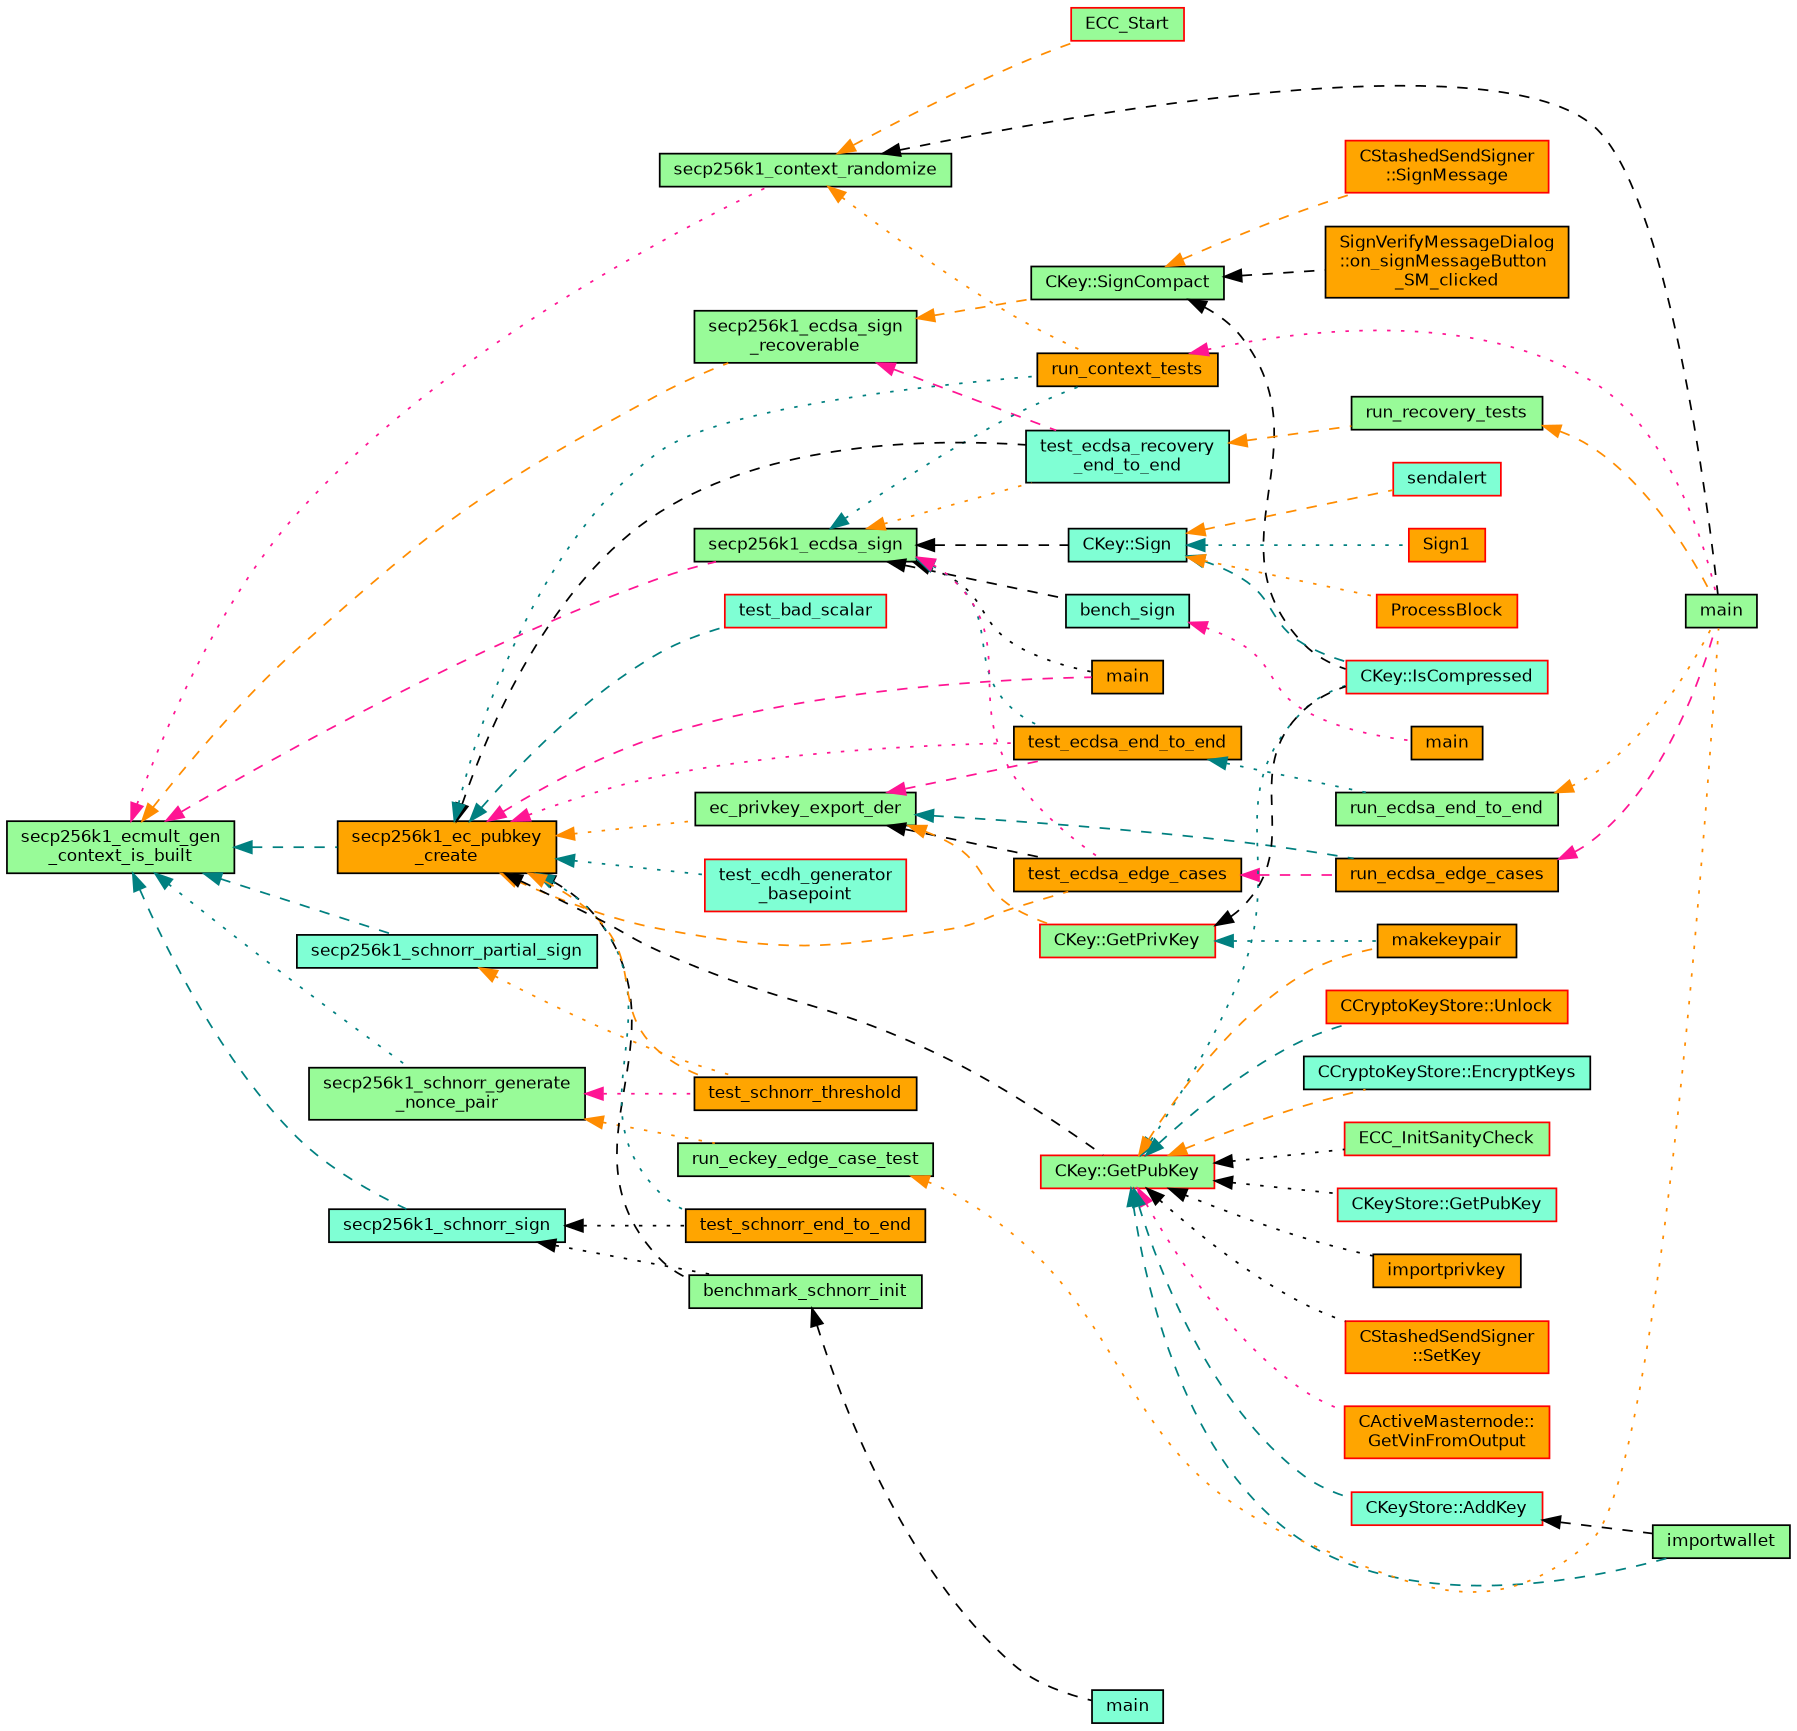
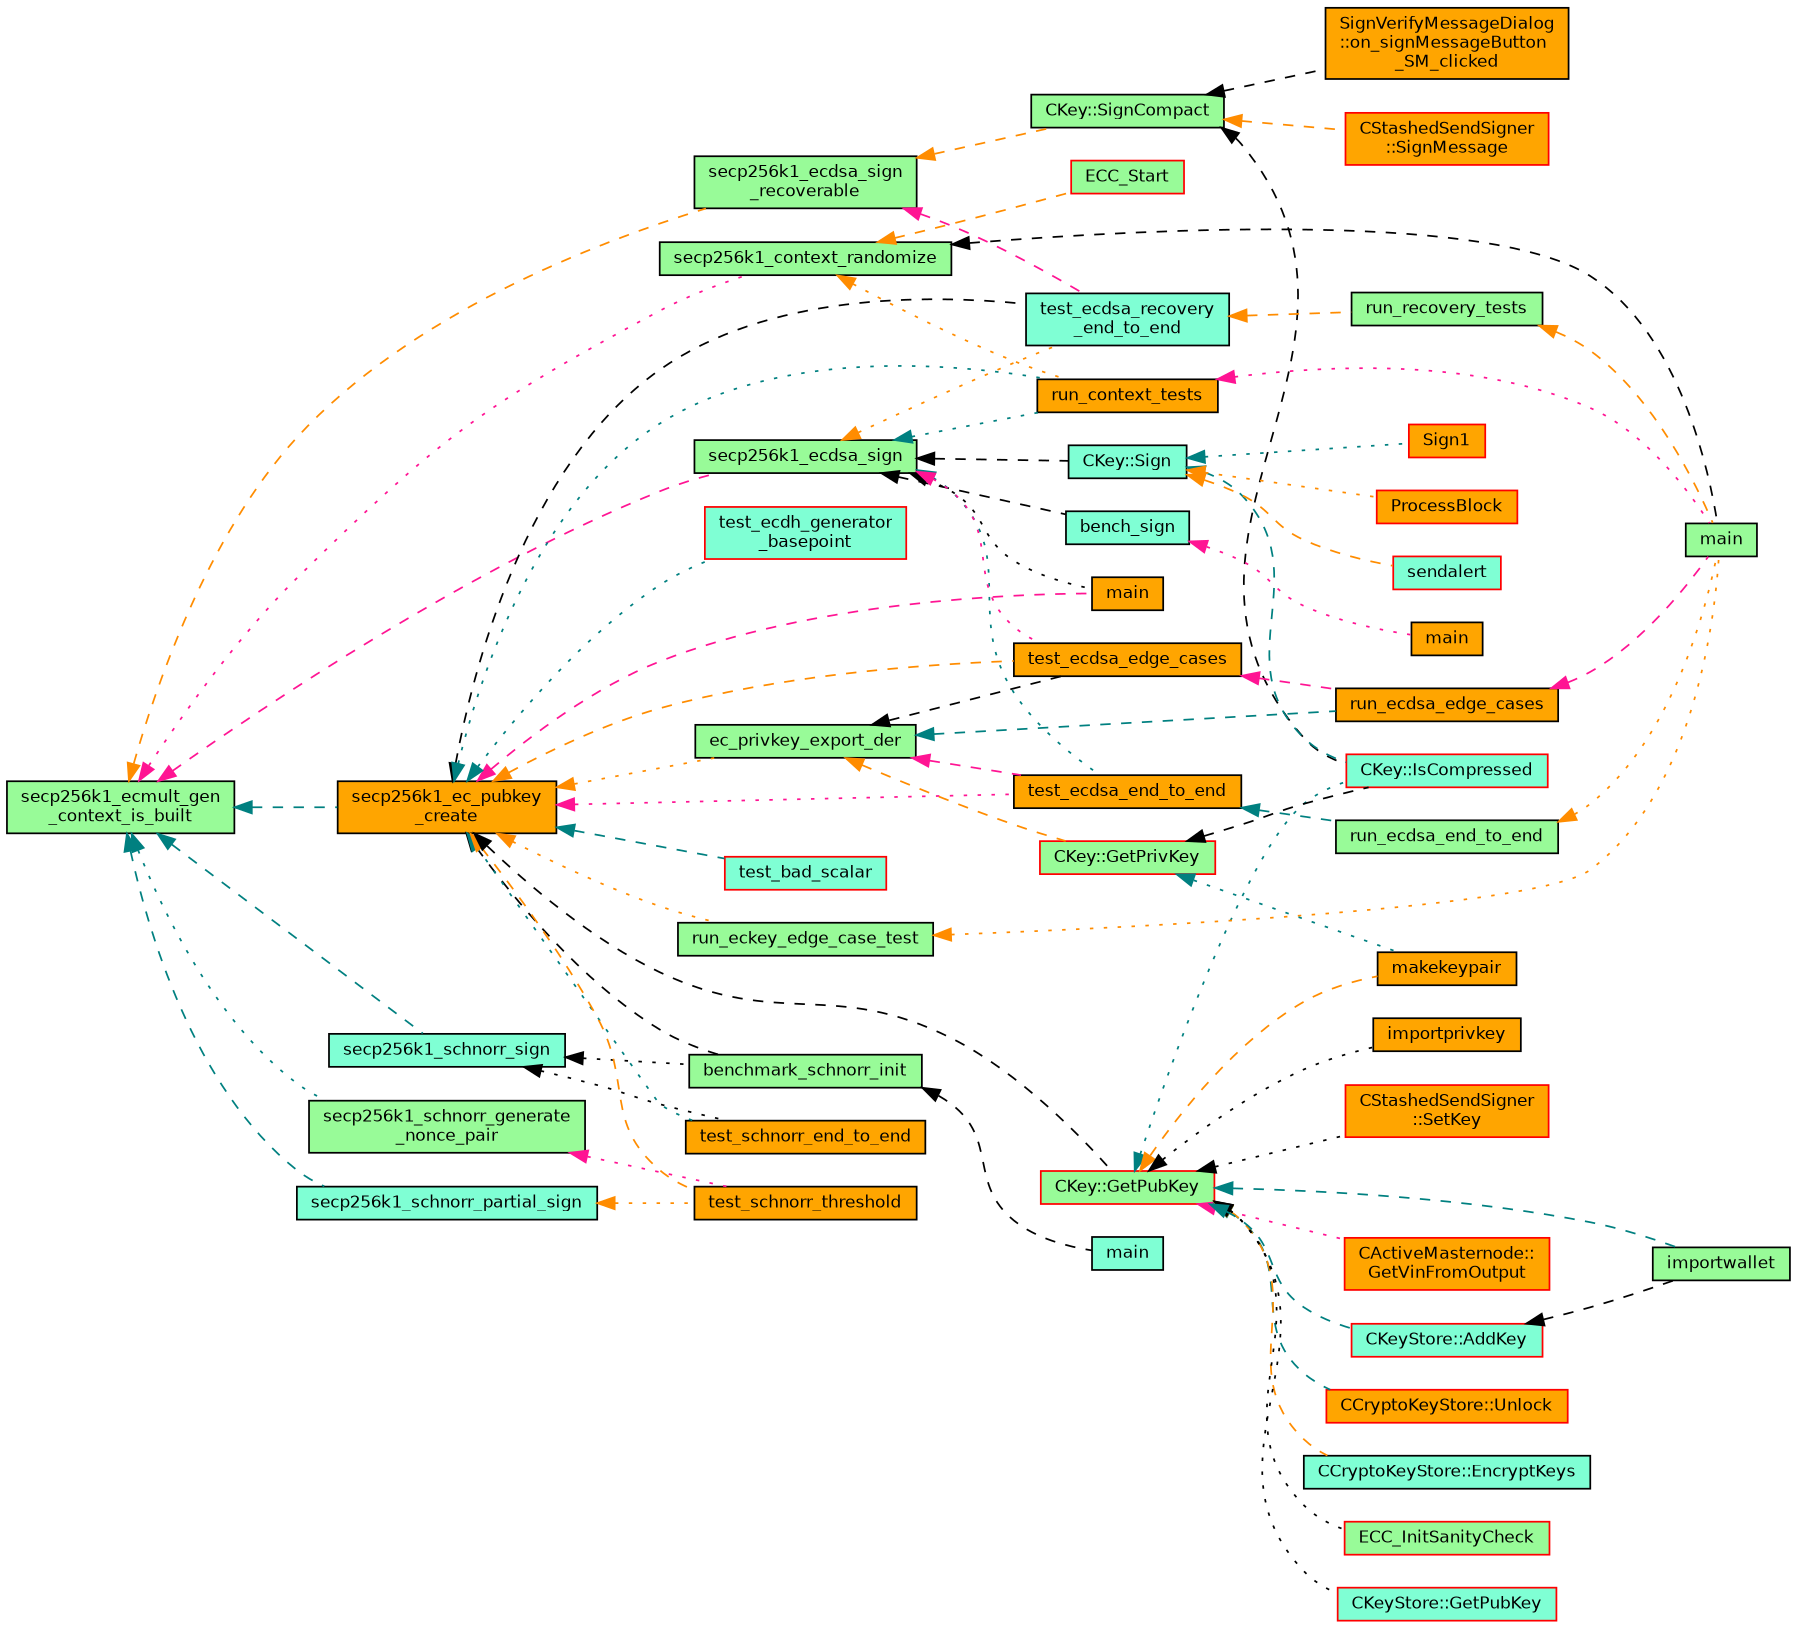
edge "run_ecdsa_end_to_end" -> "test_ecdsa_end_to_end": style dotted -> dashed
edge "run_eckey_edge_case_test" -> "secp256k1_schnorr_generate _nonce_pair": now "run_eckey_edge_case_test" -> "secp256k1_ec_pubkey _create"
